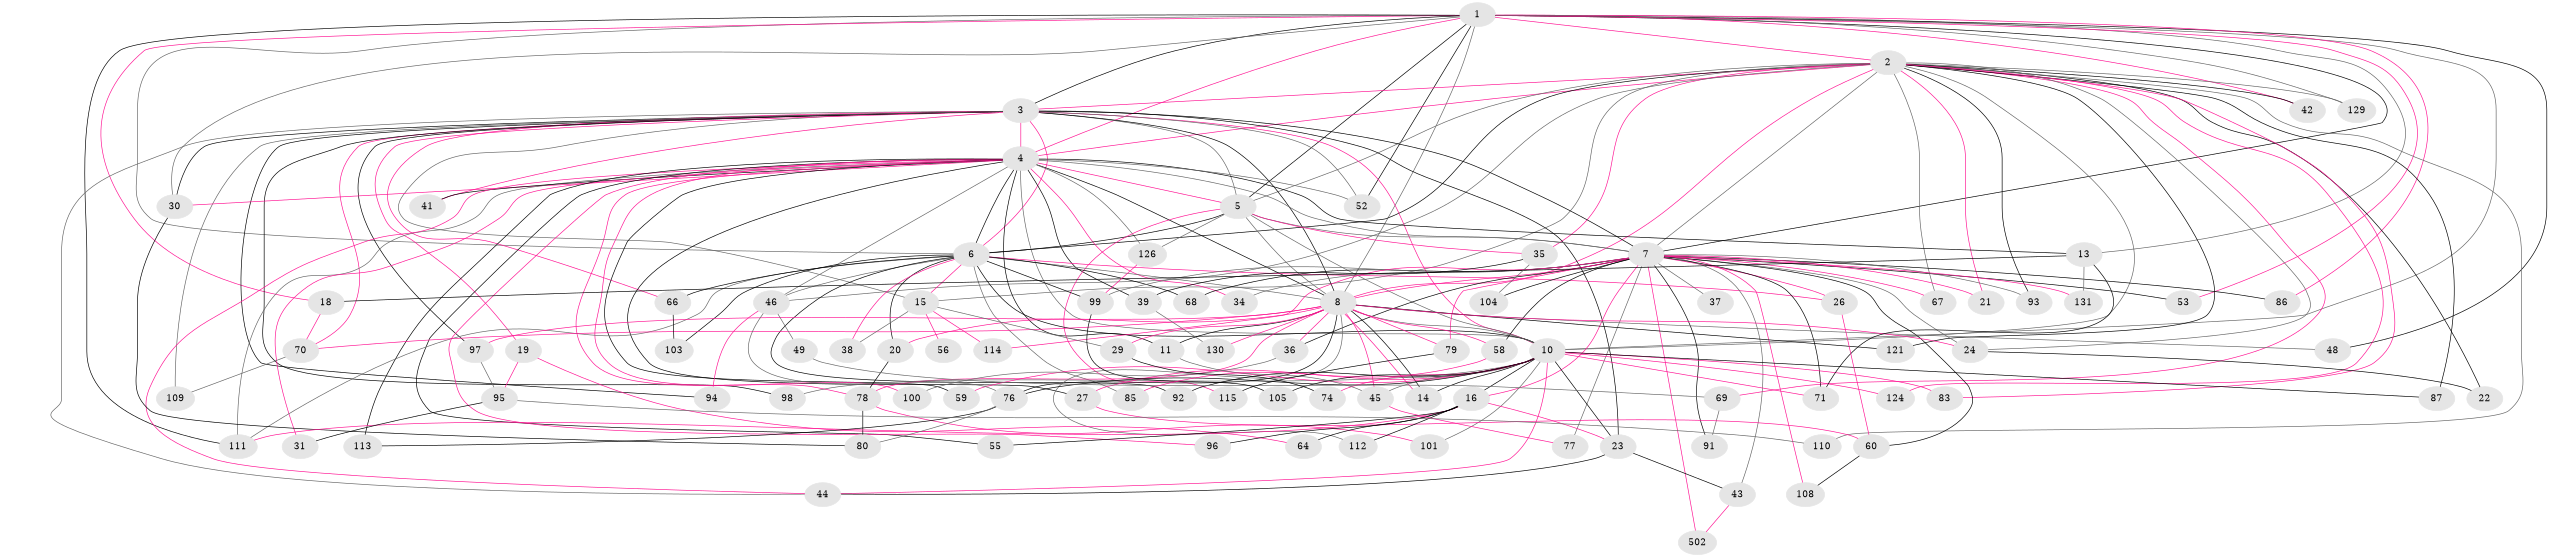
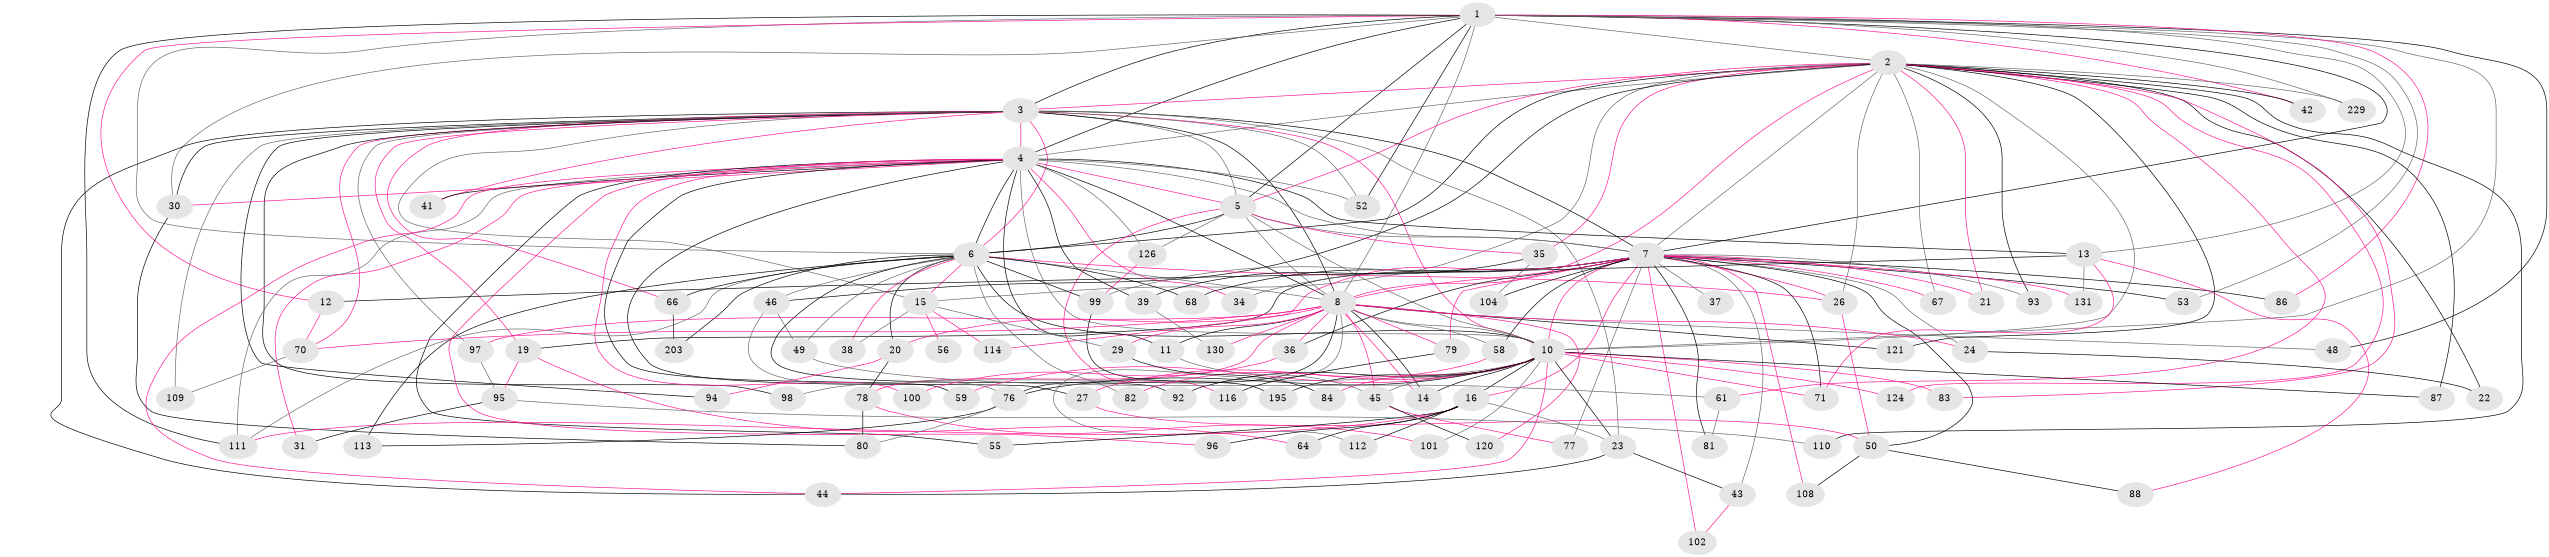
edge "1" -- "2": color deeppink -> gray40
edge "1" -- "53": color deeppink -> gray40
edge "1" -- "4": color deeppink -> black
edge "2" -- "5": color gray40 -> deeppink
edge "2" -- "4": color deeppink -> gray40
node "129": label "129" -> "229"
edge "3" -- "97": color black -> gray40
edge "3" -- "23": color black -> gray40
edge "4" -- "113": now "6" -- "113"
edge "4" -- "78": removed
edge "3" -- "44": color gray40 -> black
edge "4" -- "46": removed
edge "2" -- "24": now "2" -- "26"
edge "2" -- "46": color gray40 -> black
edge "6" -- "49": added
edge "7" -- "10": added
node "18": label "18" -> "12"
edge "8" -- "58": color deeppink -> gray40
edge "13" -- "71": color black -> deeppink
edge "2" -- "110": color gray40 -> black
edge "7" -- "19": added
edge "46" -- "94": now "20" -- "94"
node "103": label "103" -> "203"
edge "36" -- "100": color gray40 -> deeppink
node "85": label "85" -> "82"
node "115": label "115" -> "116"
node "105": label "105" -> "195"
node "74": label "74" -> "84"
node "69": label "69" -> "61"
edge "16" -- "23": color deeppink -> gray40
node "120": added
node "91": label "91" -> "81"
node "60": label "60" -> "50"
node "88": added
node "502": label "502" -> "102"
